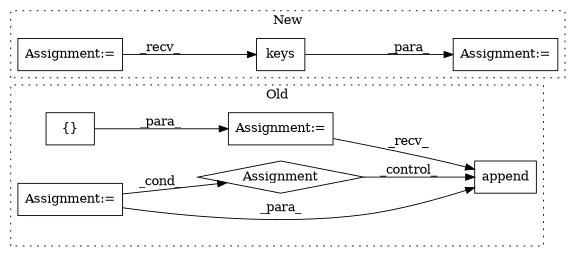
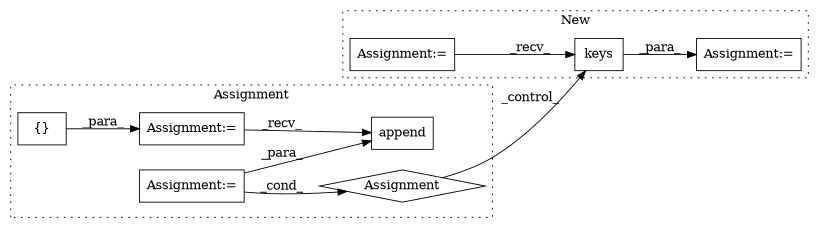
cluster "Old": label "Old" -> "Assignment"
edge "Assignment" -> "append": now "Assignment" -> "keys"
